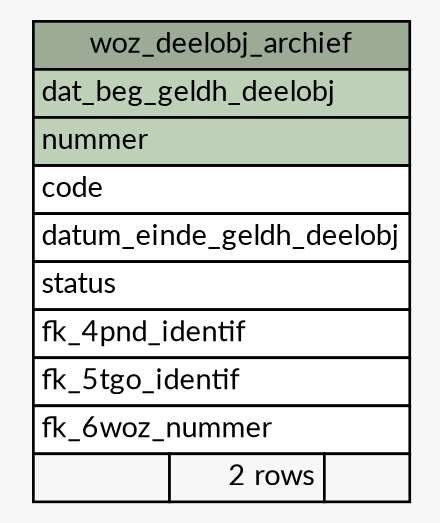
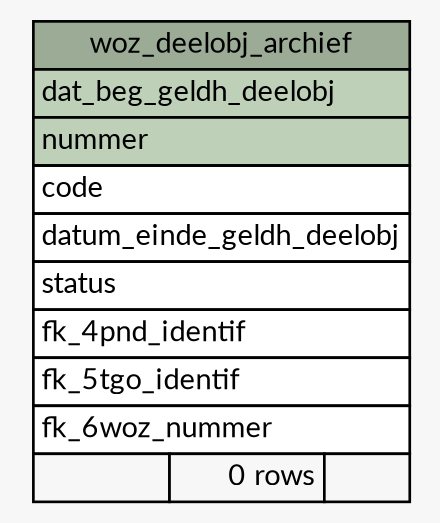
node "woz_deelobj_archief": text "2 rows" -> "0 rows"
